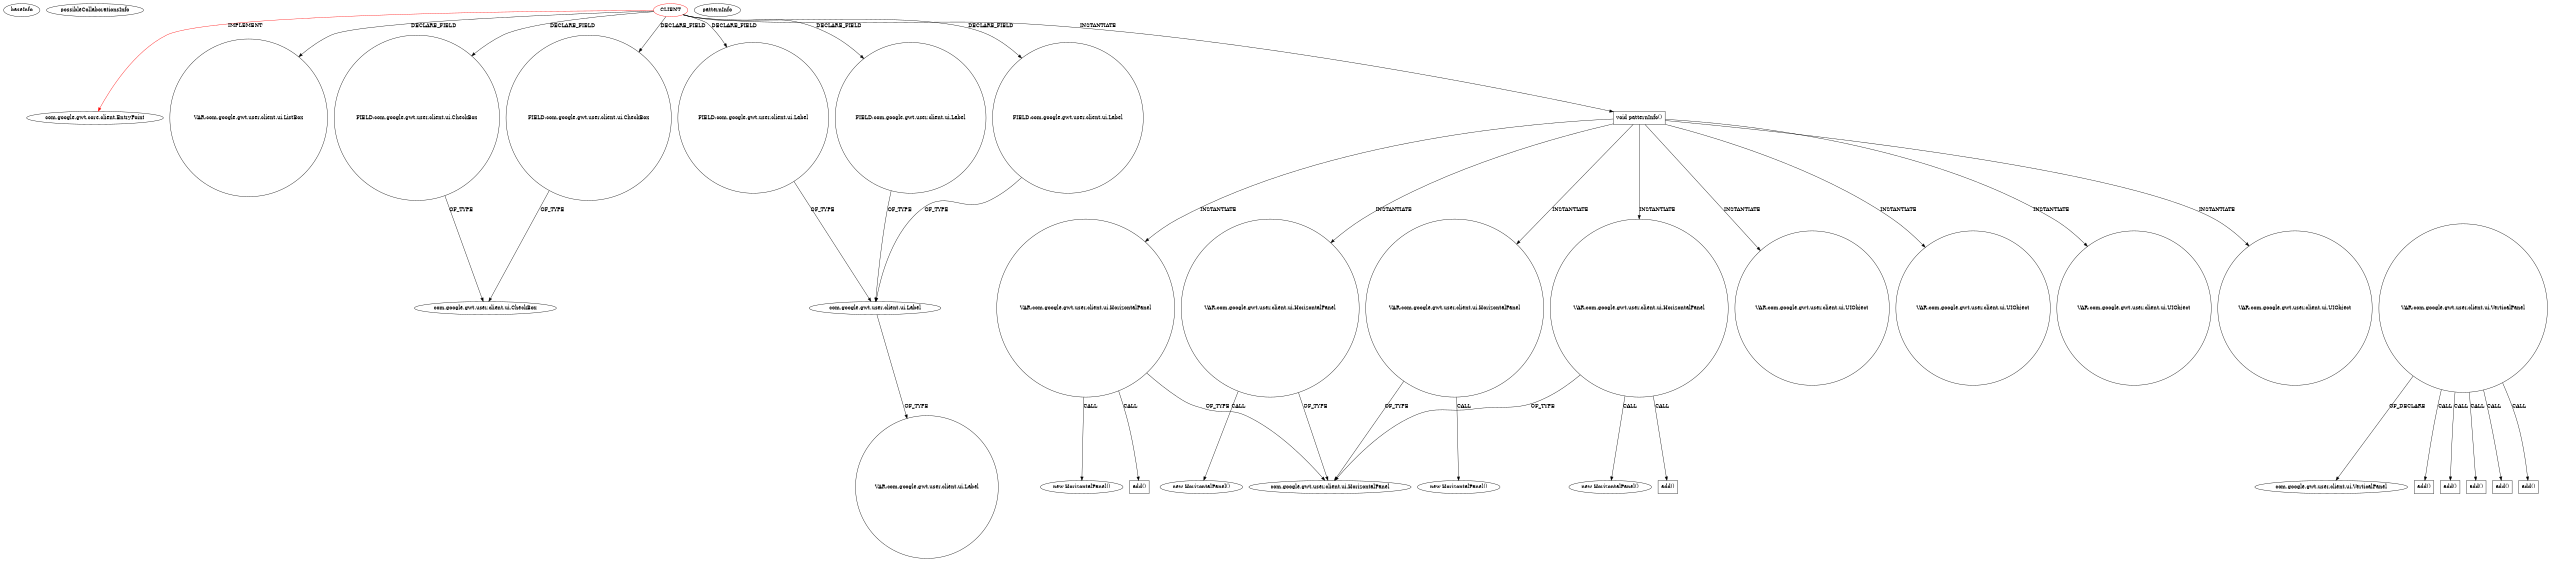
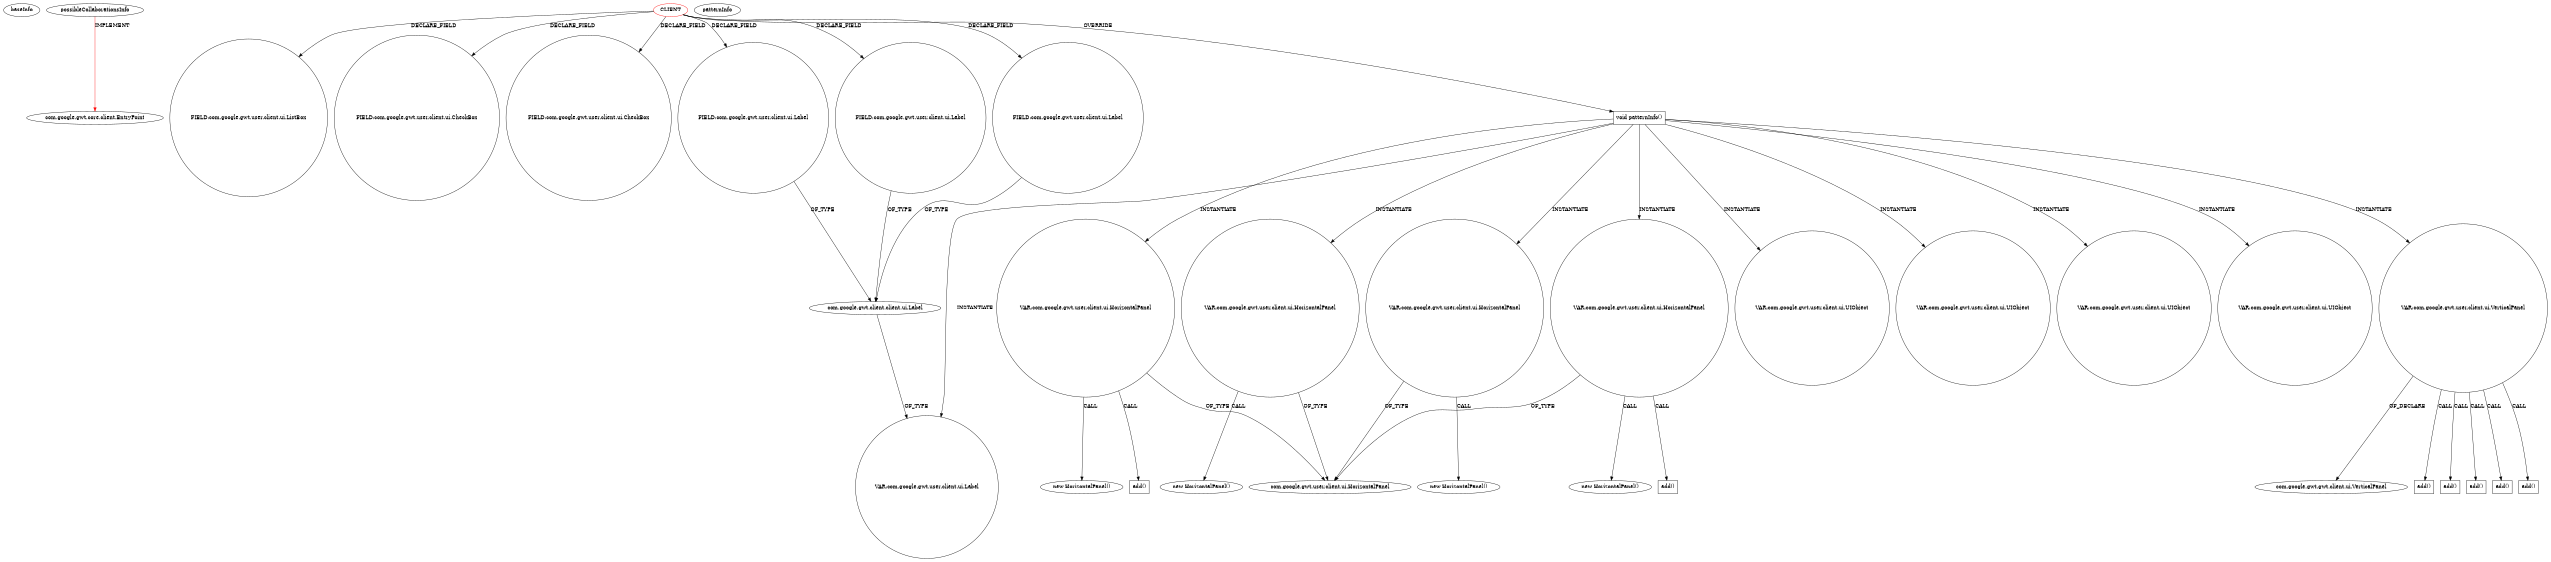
edge "CLIENT" -> "com.google.gwt.core.client.EntryPoint": now "possibleCollaborationsInfo" -> "com.google.gwt.core.client.EntryPoint"
edge "CLIENT" -> "void patternInfo()": label "INSTANTIATE" -> "OVERRIDE"
node "VAR:com.google.gwt.user.client.ui.ListBox": label "VAR:com.google.gwt.user.client.ui.ListBox" -> "FIELD:com.google.gwt.user.client.ui.ListBox"
edge "void patternInfo()" -> "VAR:com.google.gwt.user.client.ui.VerticalPanel": added, label "INSTANTIATE"
edge "void patternInfo()" -> "VAR:com.google.gwt.user.client.ui.Label": added, label "INSTANTIATE"
node "com.google.gwt.user.client.ui.CheckBox": removed
node "com.google.gwt.user.client.ui.Label": label "com.google.gwt.user.client.ui.Label" -> "com.google.gwt.client.client.ui.Label"
node "com.google.gwt.user.client.ui.VerticalPanel": label "com.google.gwt.user.client.ui.VerticalPanel" -> "com.google.gwt.gwt.client.ui.VerticalPanel"
